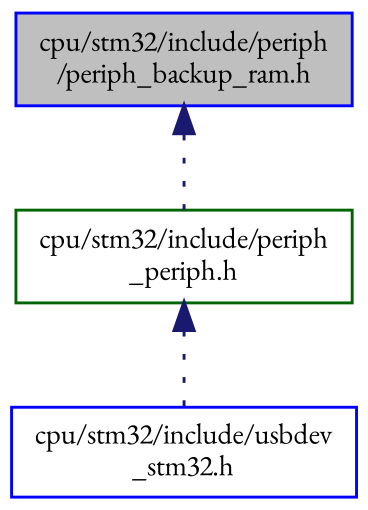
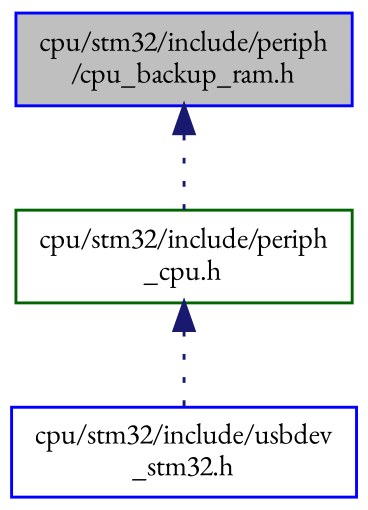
node "cpu/stm32/include/periph /periph_backup_ram.h": label "cpu/stm32/include/periph /periph_backup_ram.h" -> "cpu/stm32/include/periph /cpu_backup_ram.h"
node "cpu/stm32/include/periph _periph.h": label "cpu/stm32/include/periph _periph.h" -> "cpu/stm32/include/periph _cpu.h"
